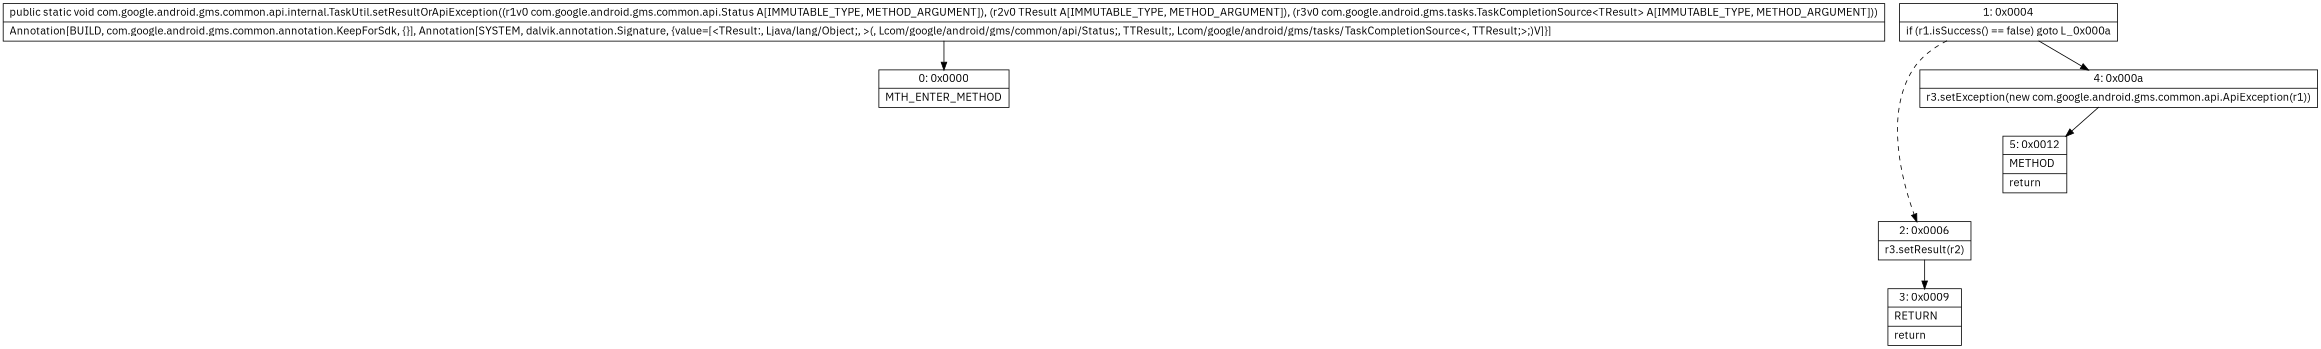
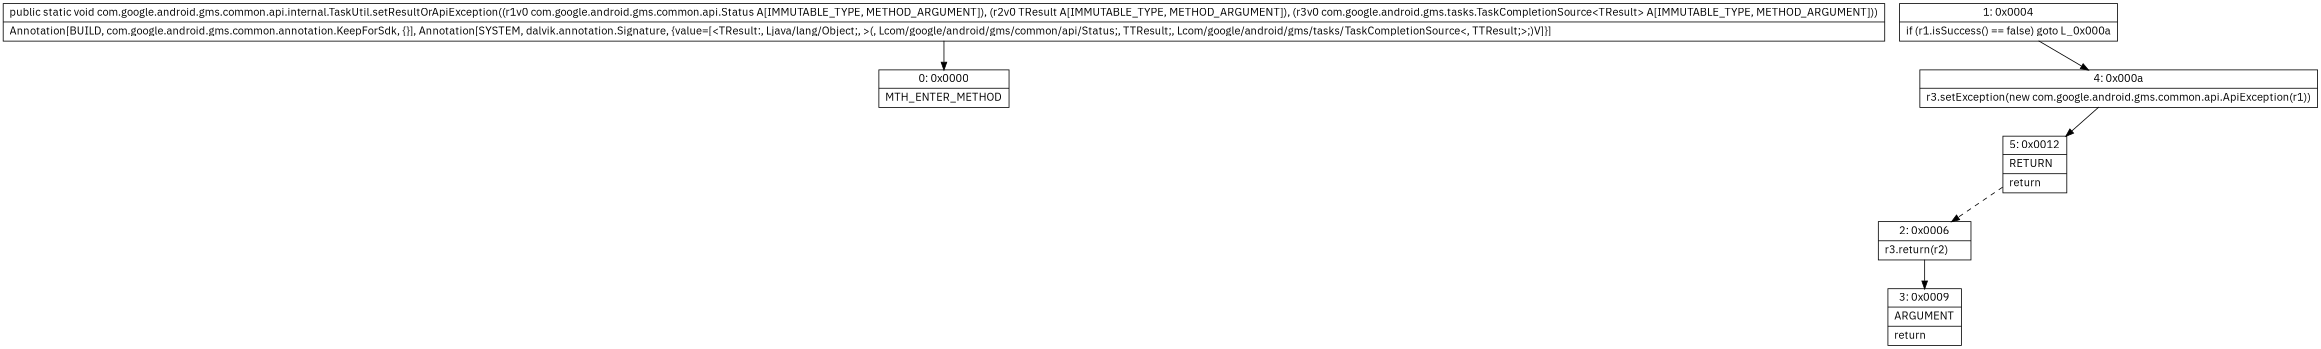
edge "1: 0x0004" -> "2: 0x0006": now "5: 0x0012" -> "2: 0x0006"
node "5: 0x0012": text "METHOD" -> "RETURN"
node "2: 0x0006": text "r3.setResult(r2)" -> "r3.return(r2)"
node "3: 0x0009": text "RETURN" -> "ARGUMENT"
